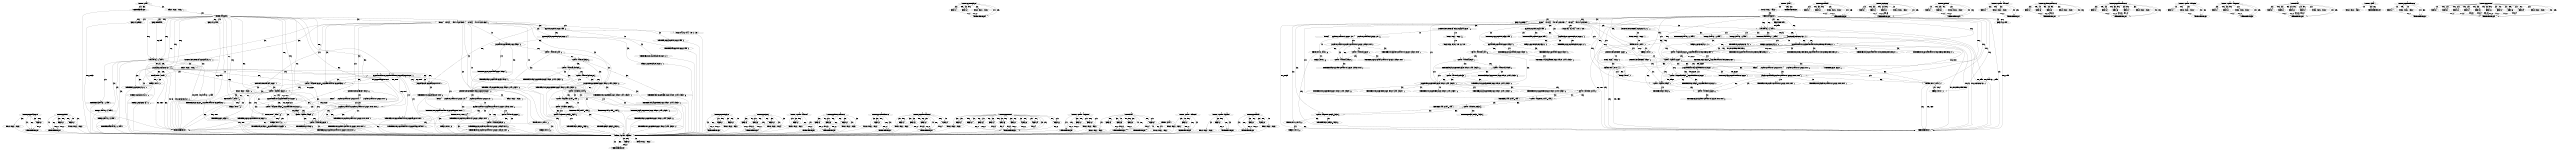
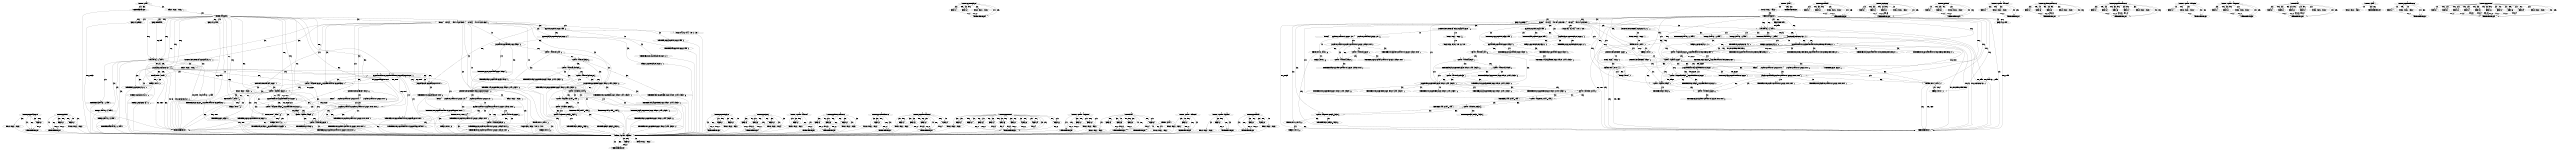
node "<(LOCAL,setjmp : setjmp)<SUB>37</SUB>>": added
